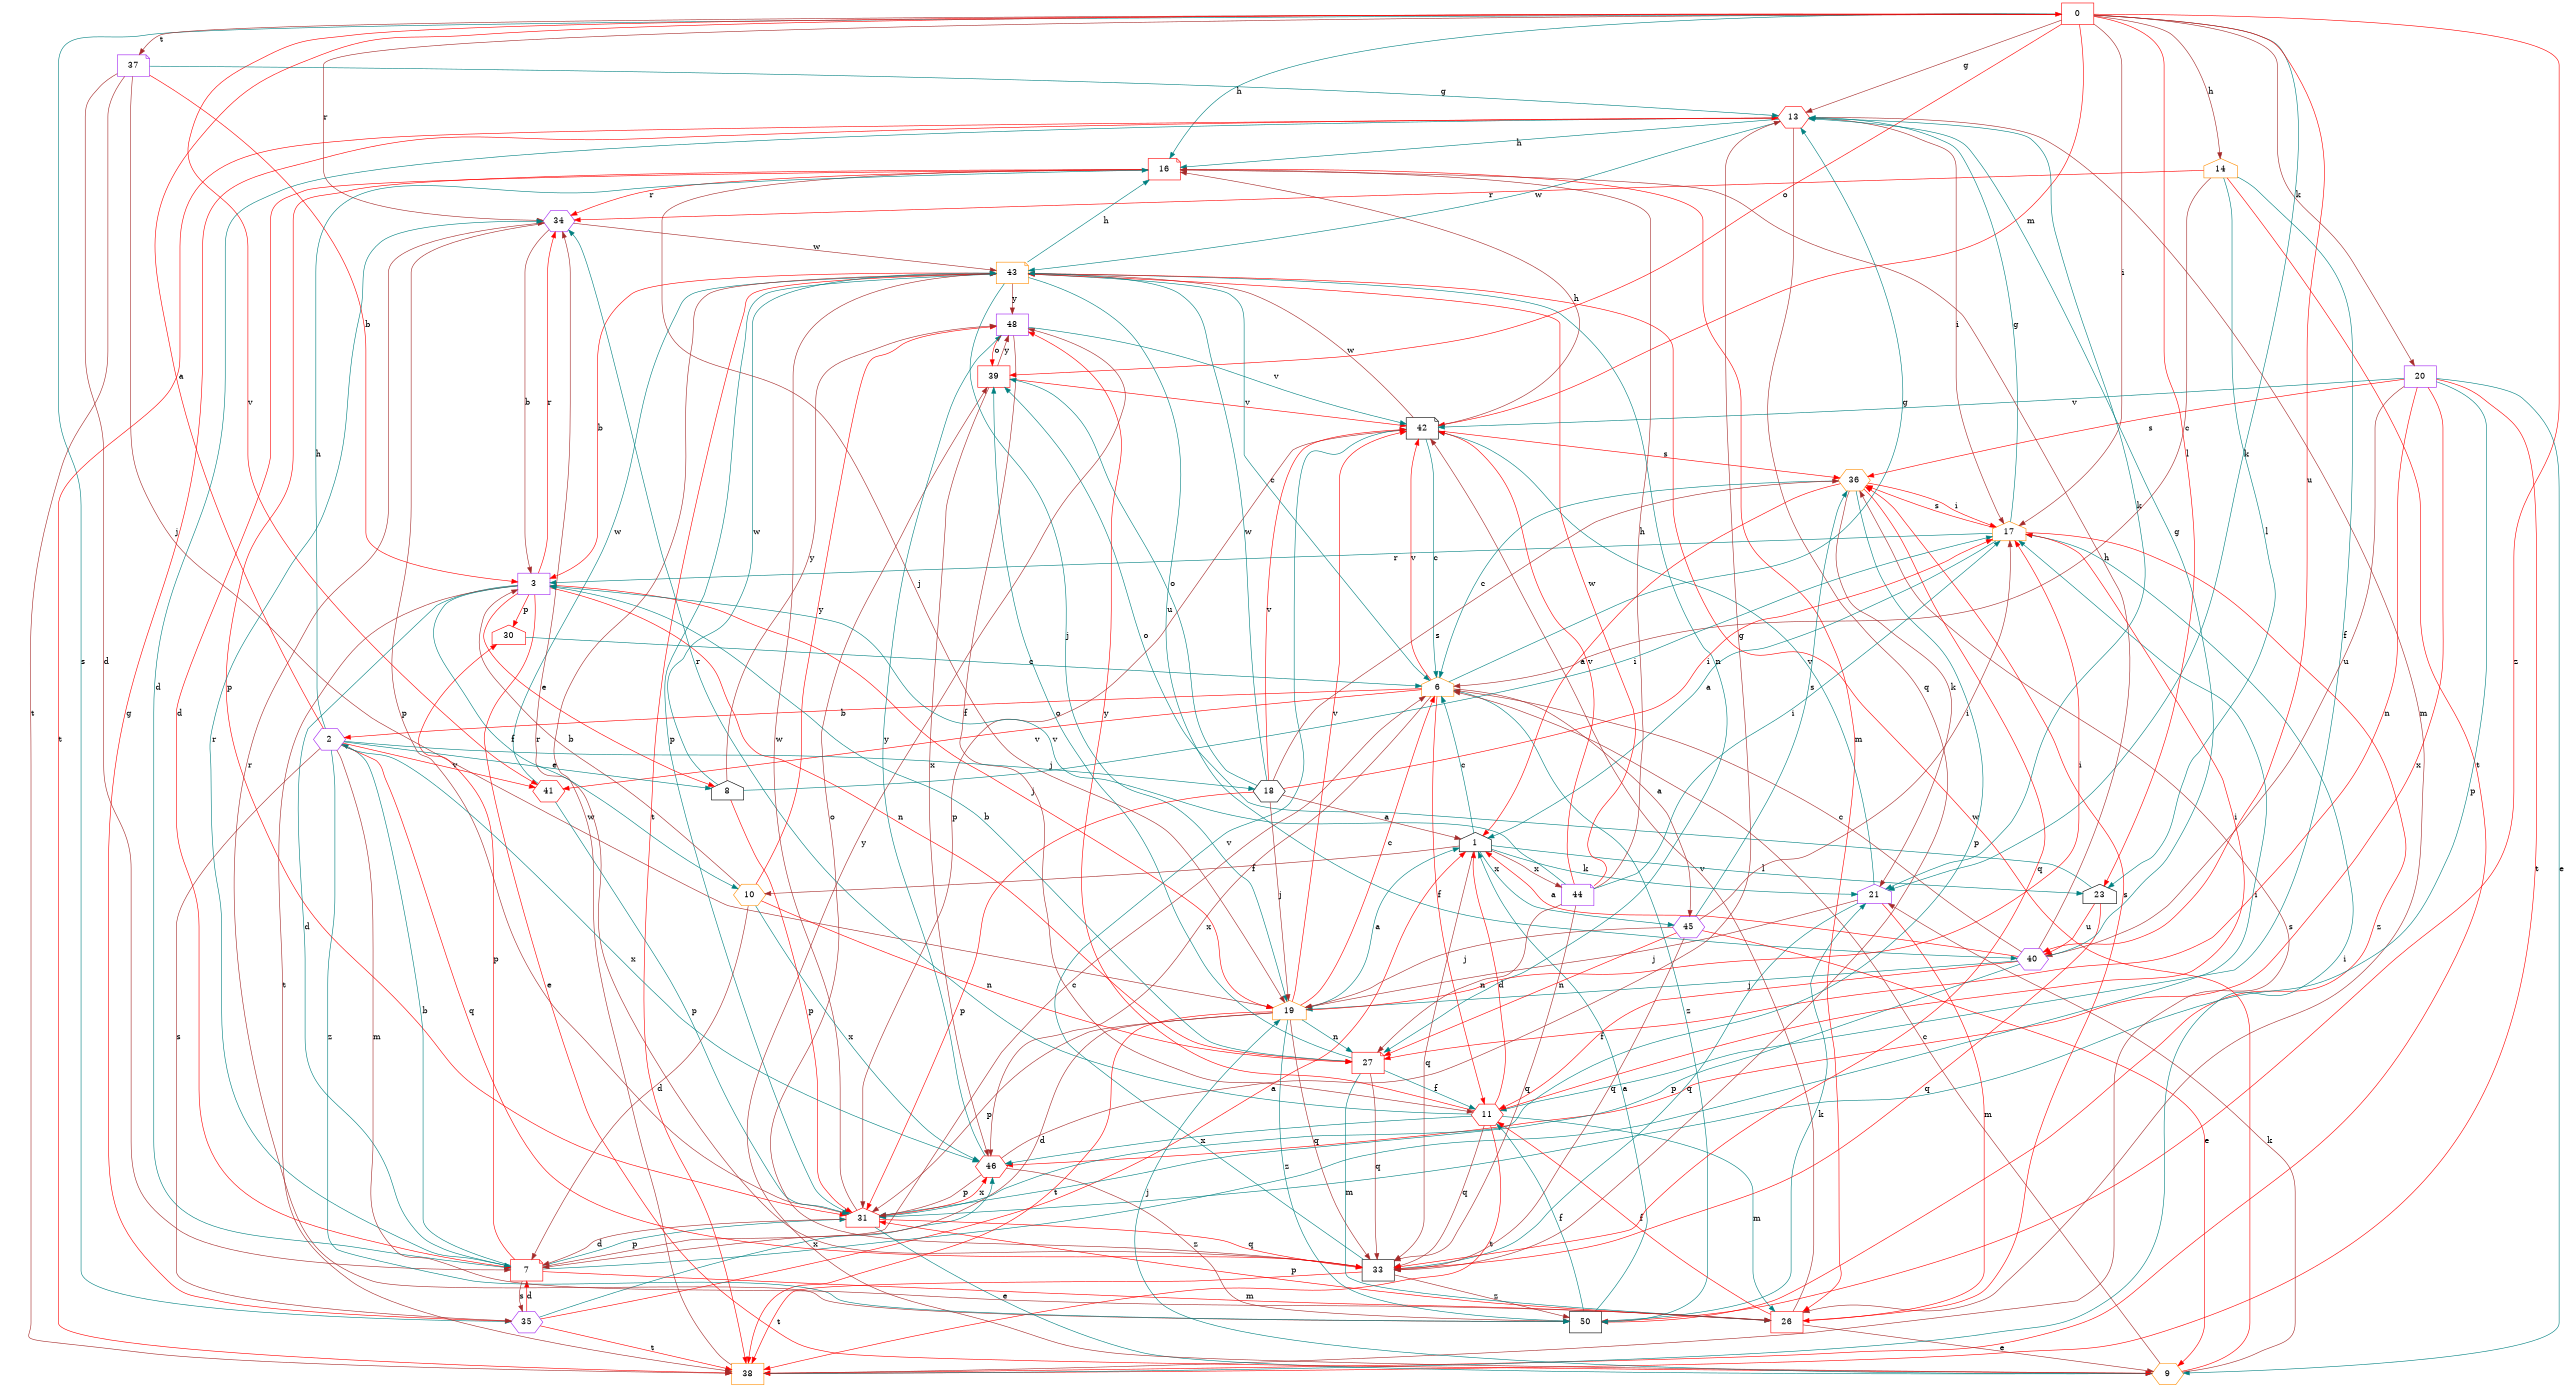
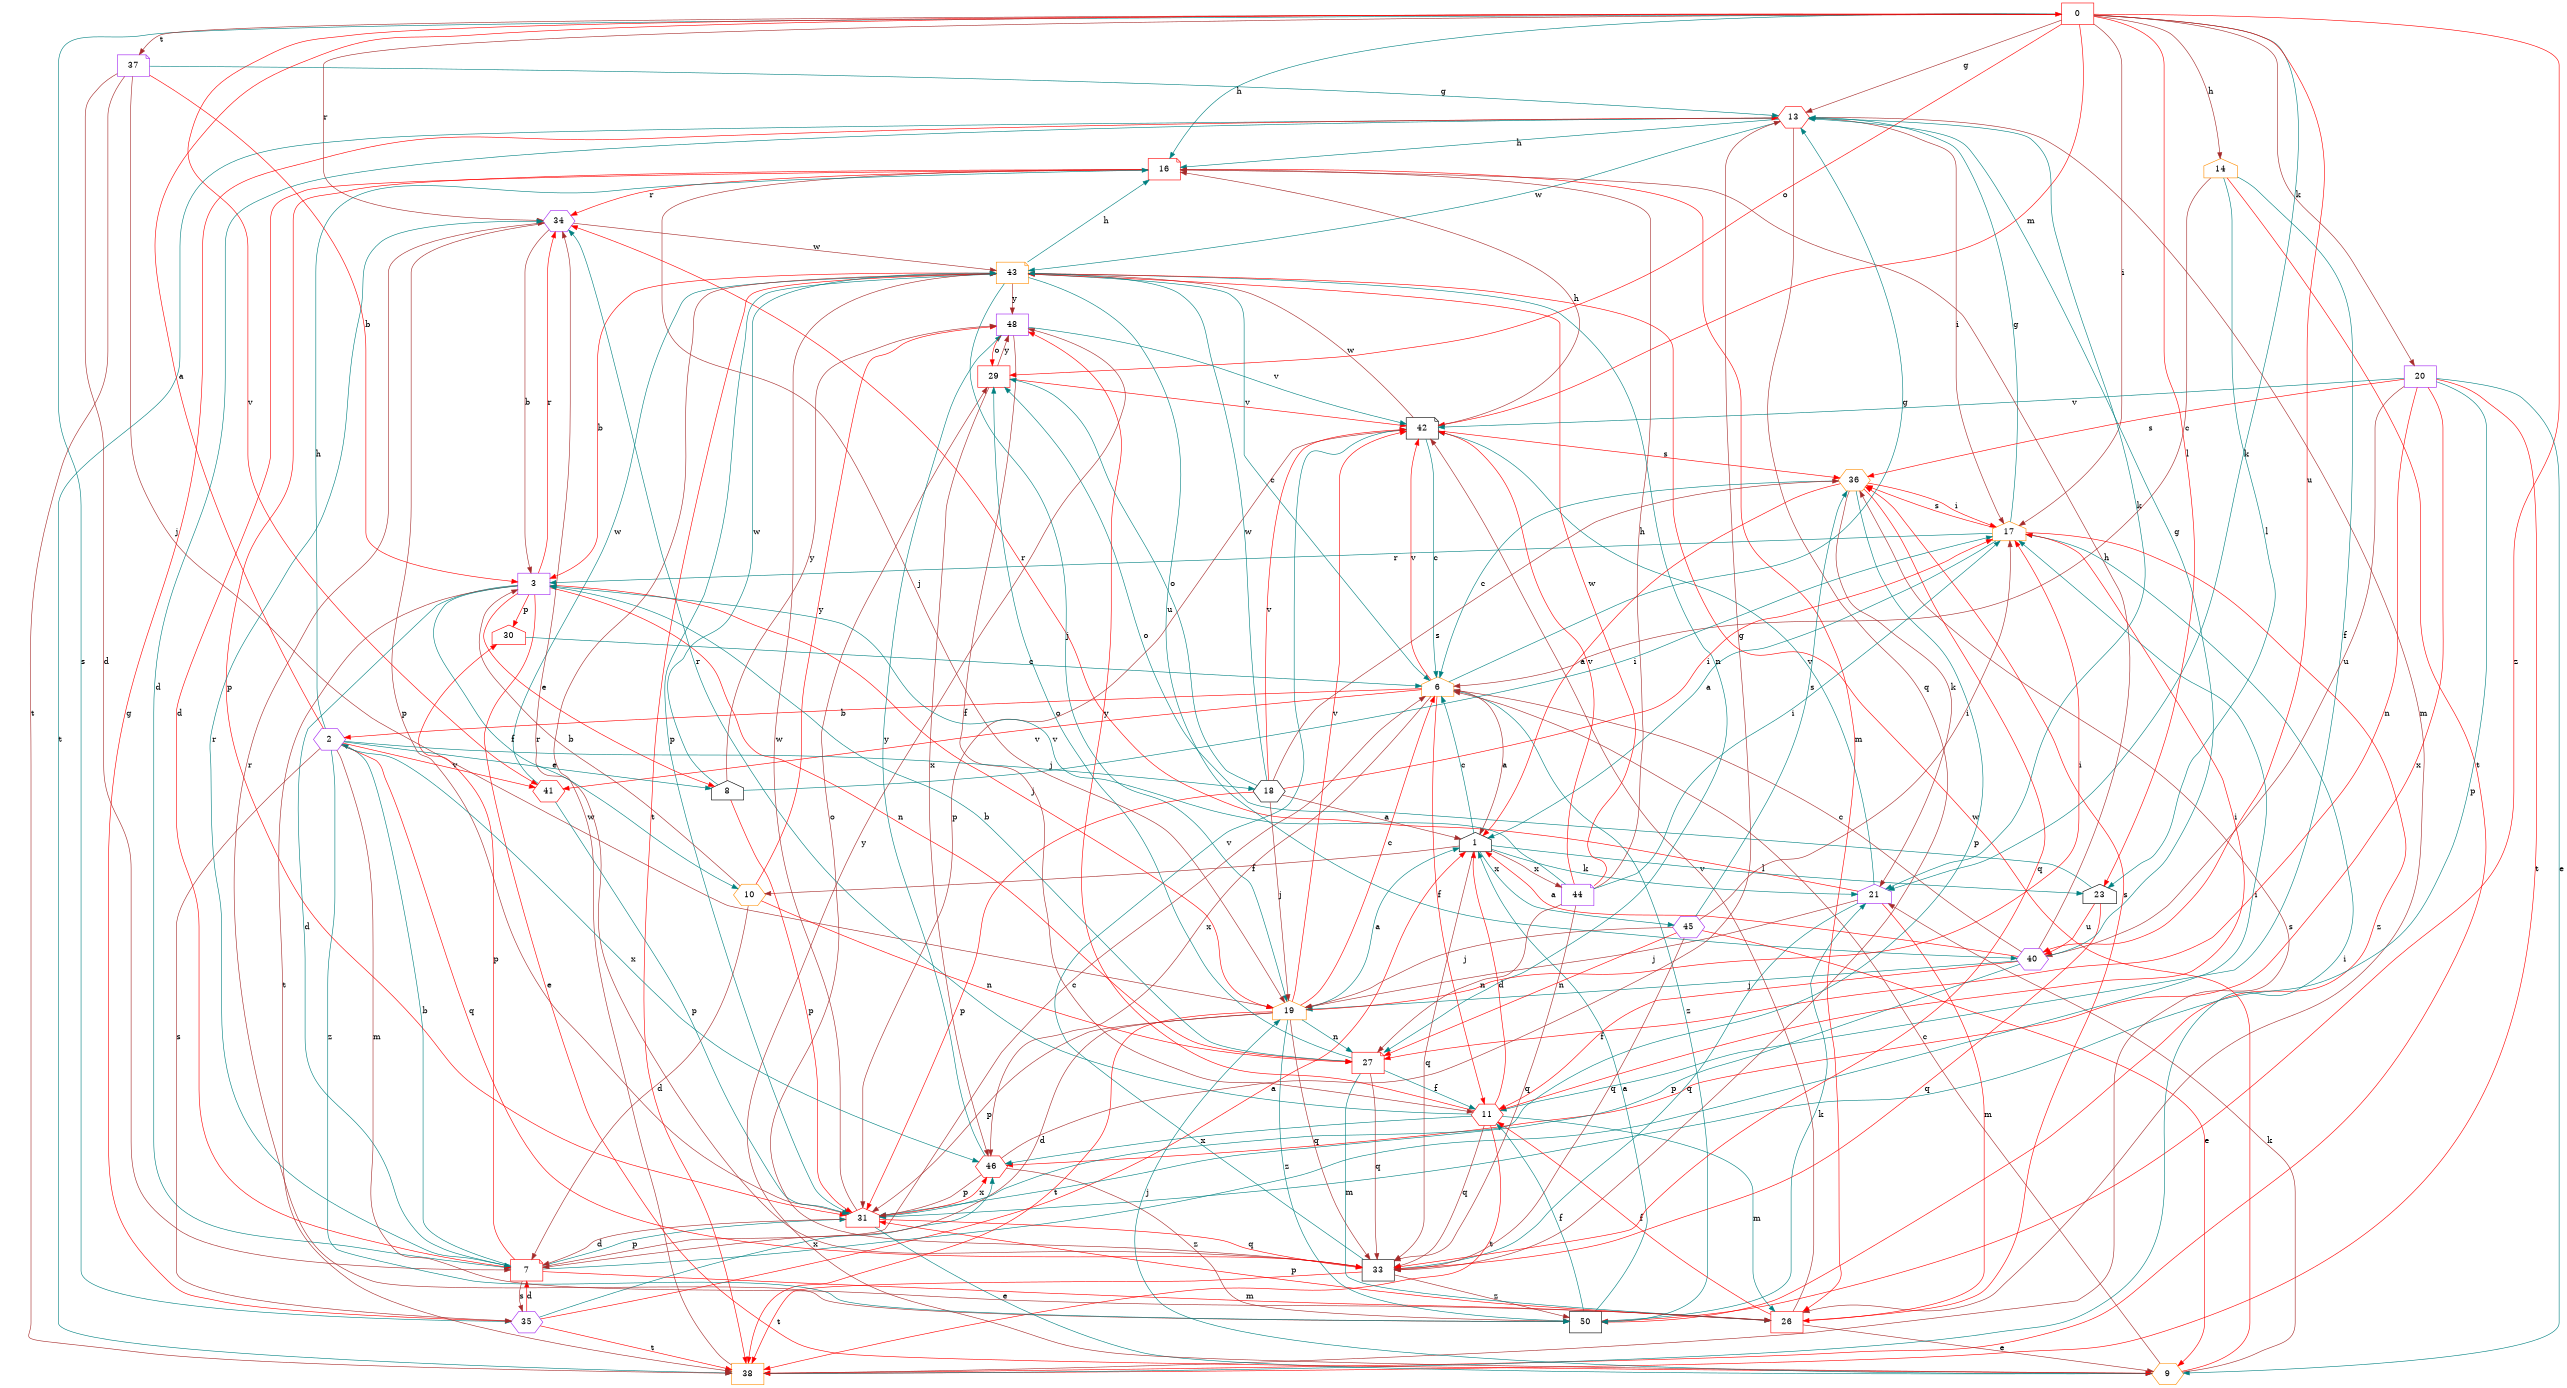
edge "14" -> "34": now "21" -> "34"
edge "13" -> "38": color red -> teal
node "39": label "39" -> "29"
edge "6" -> "45": now "6" -> "1"
edge "10" -> "46": removed, label "x"
